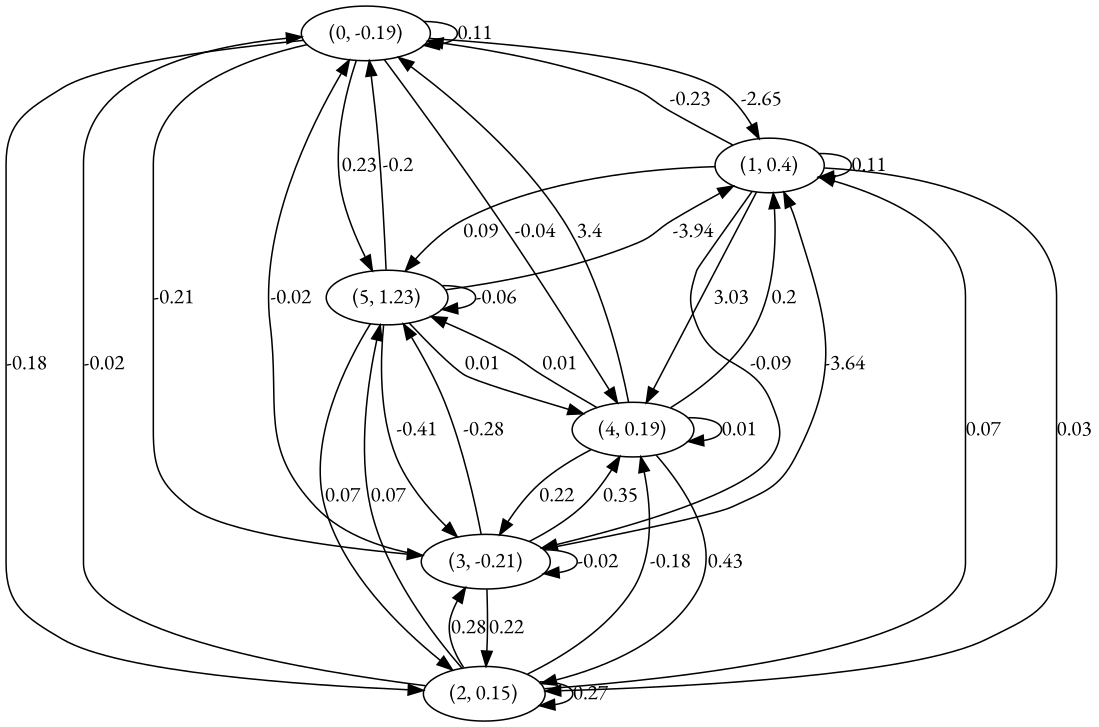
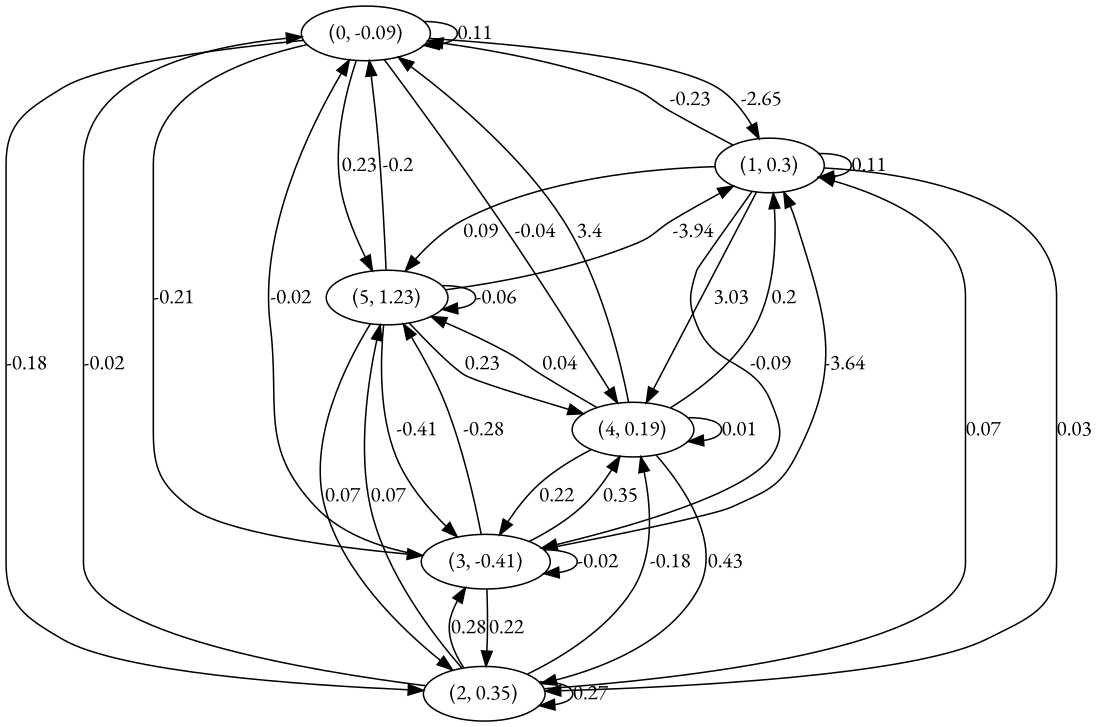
node "(0, -0.19)": label "(0, -0.19)" -> "(0, -0.09)"
node "(1, 0.4)": label "(1, 0.4)" -> "(1, 0.3)"
edge "(5, 1.23)" -> "(4, 0.19)": label "0.01" -> "0.23"
edge "(4, 0.19)" -> "(5, 1.23)": label "0.01" -> "0.04"
node "(3, -0.21)": label "(3, -0.21)" -> "(3, -0.41)"
node "(2, 0.15)": label "(2, 0.15)" -> "(2, 0.35)"
